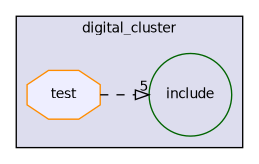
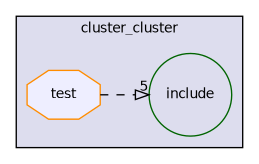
cluster "digital_cluster": label "digital_cluster" -> "cluster_cluster"
